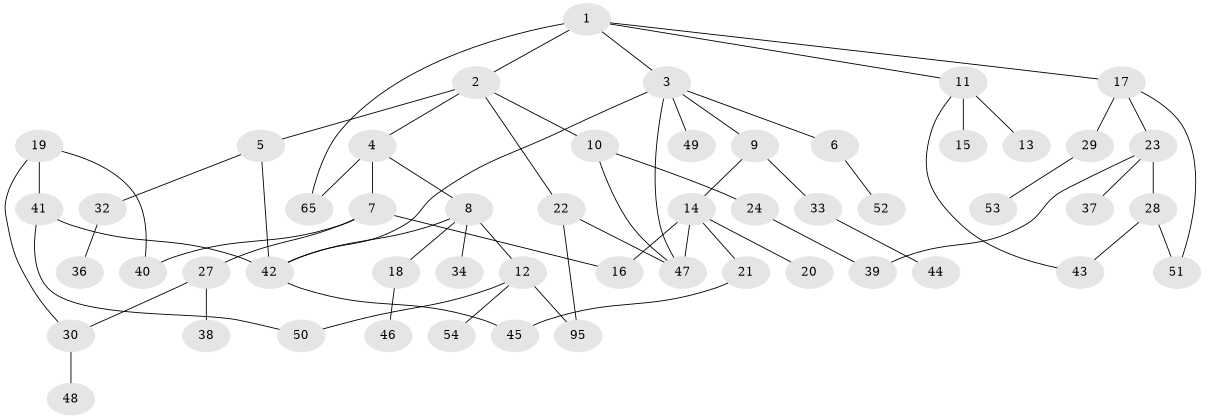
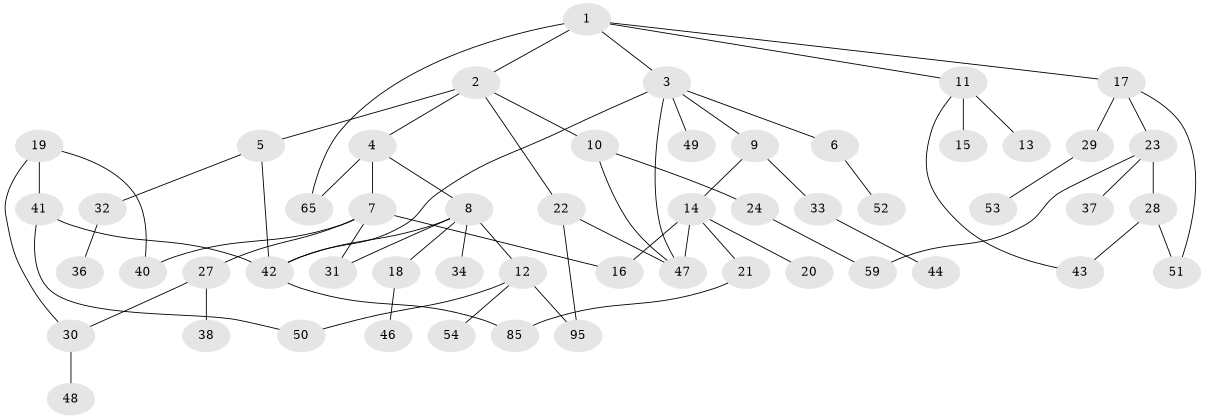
node "31": added
node "39": label "39" -> "59"
node "45": label "45" -> "85"
